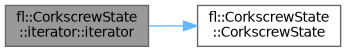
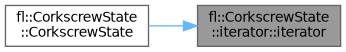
edge "fl::CorkscrewState ::iterator::iterator" -> "fl::CorkscrewState ::CorkscrewState": reversed
